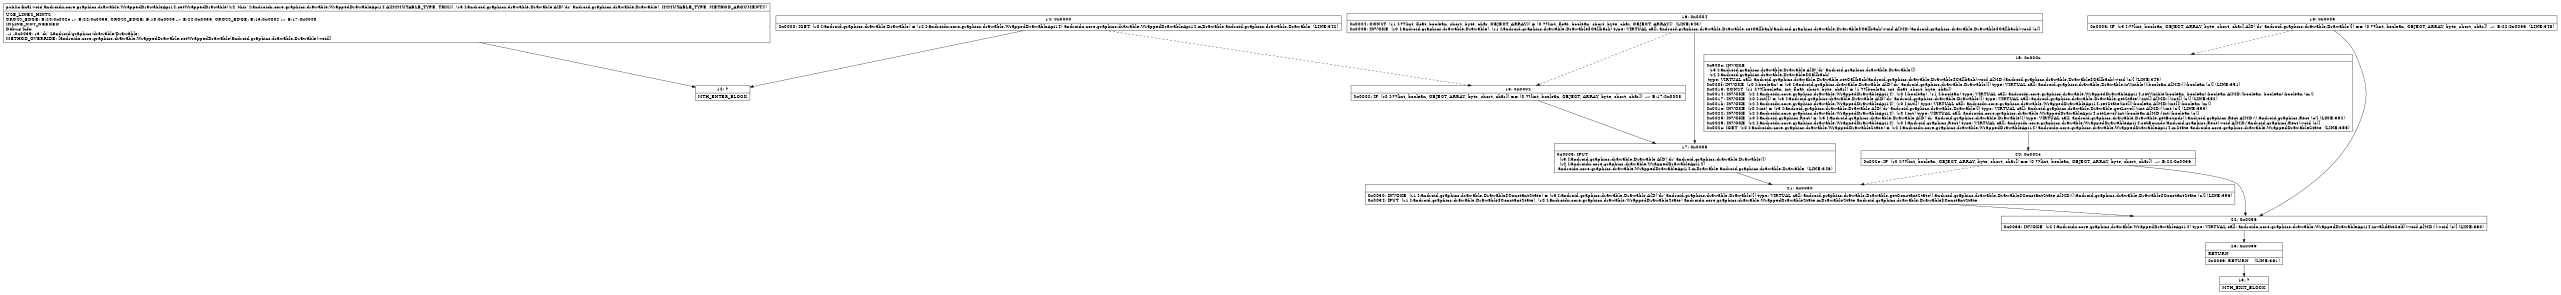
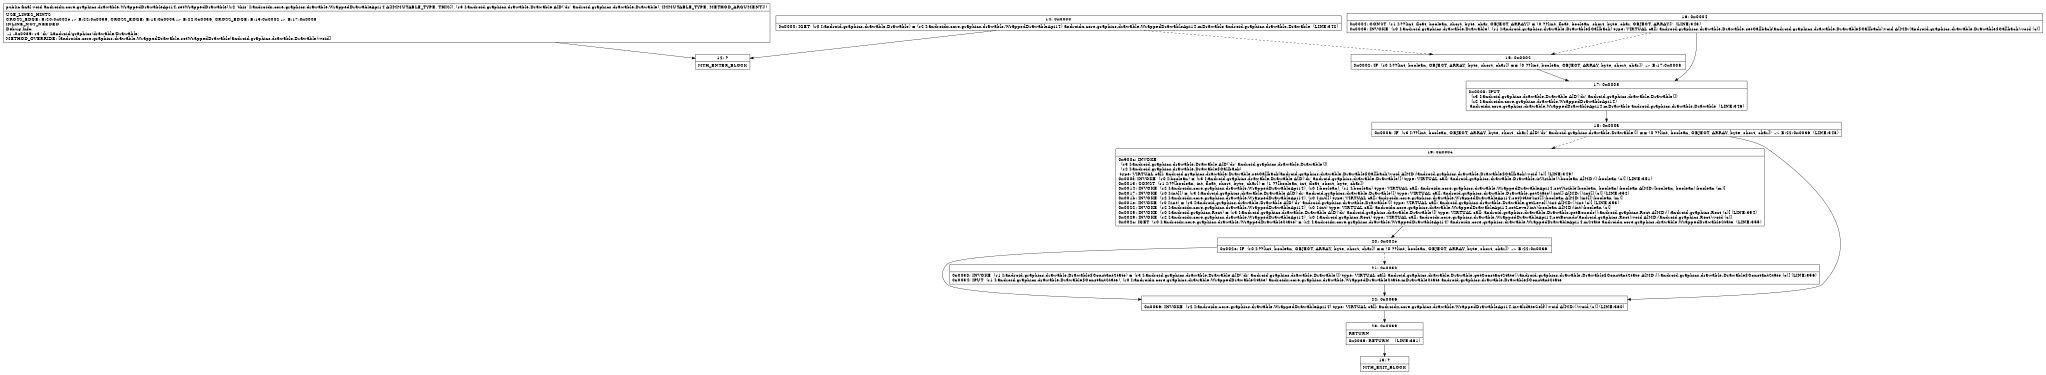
edge "17: 0x0008" -> "21: 0x0030": now "17: 0x0008" -> "18: 0x000a"
